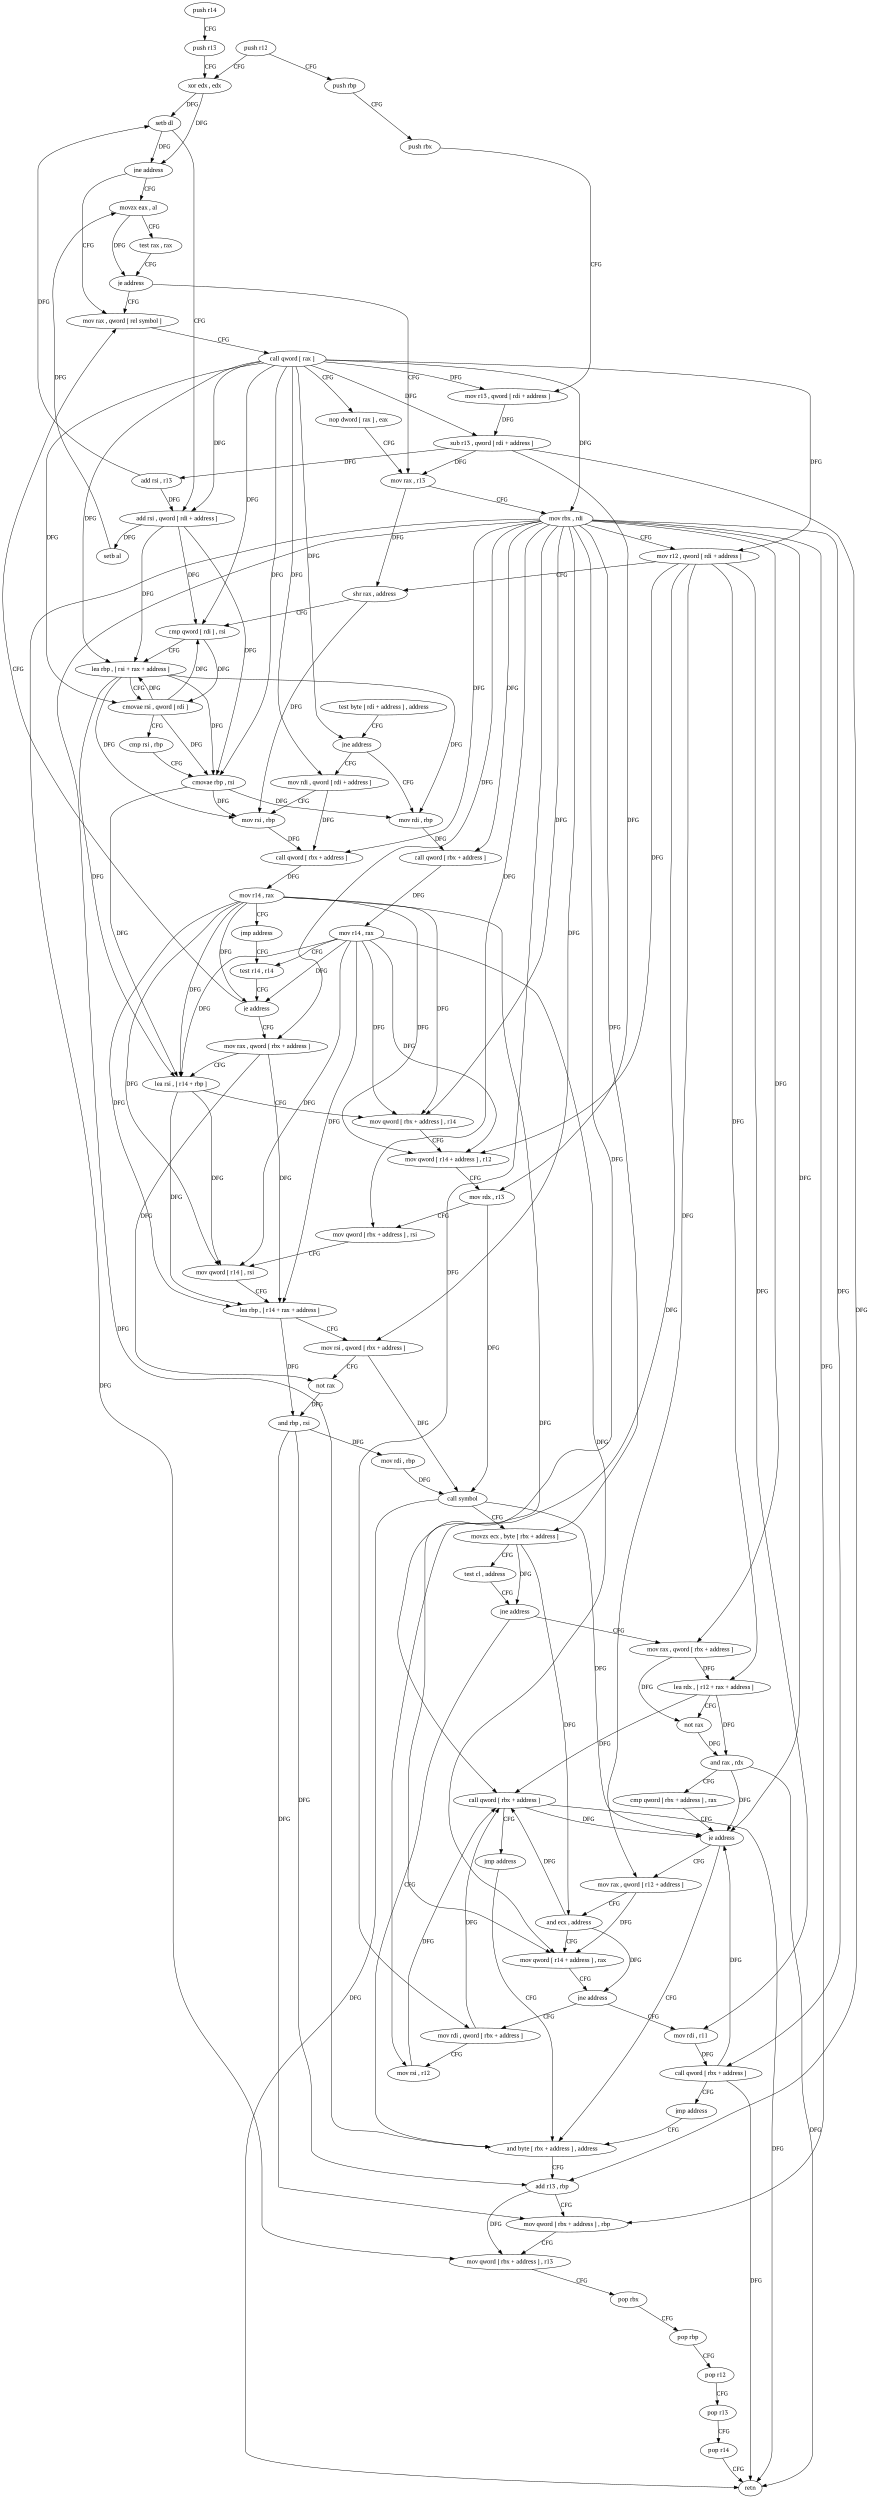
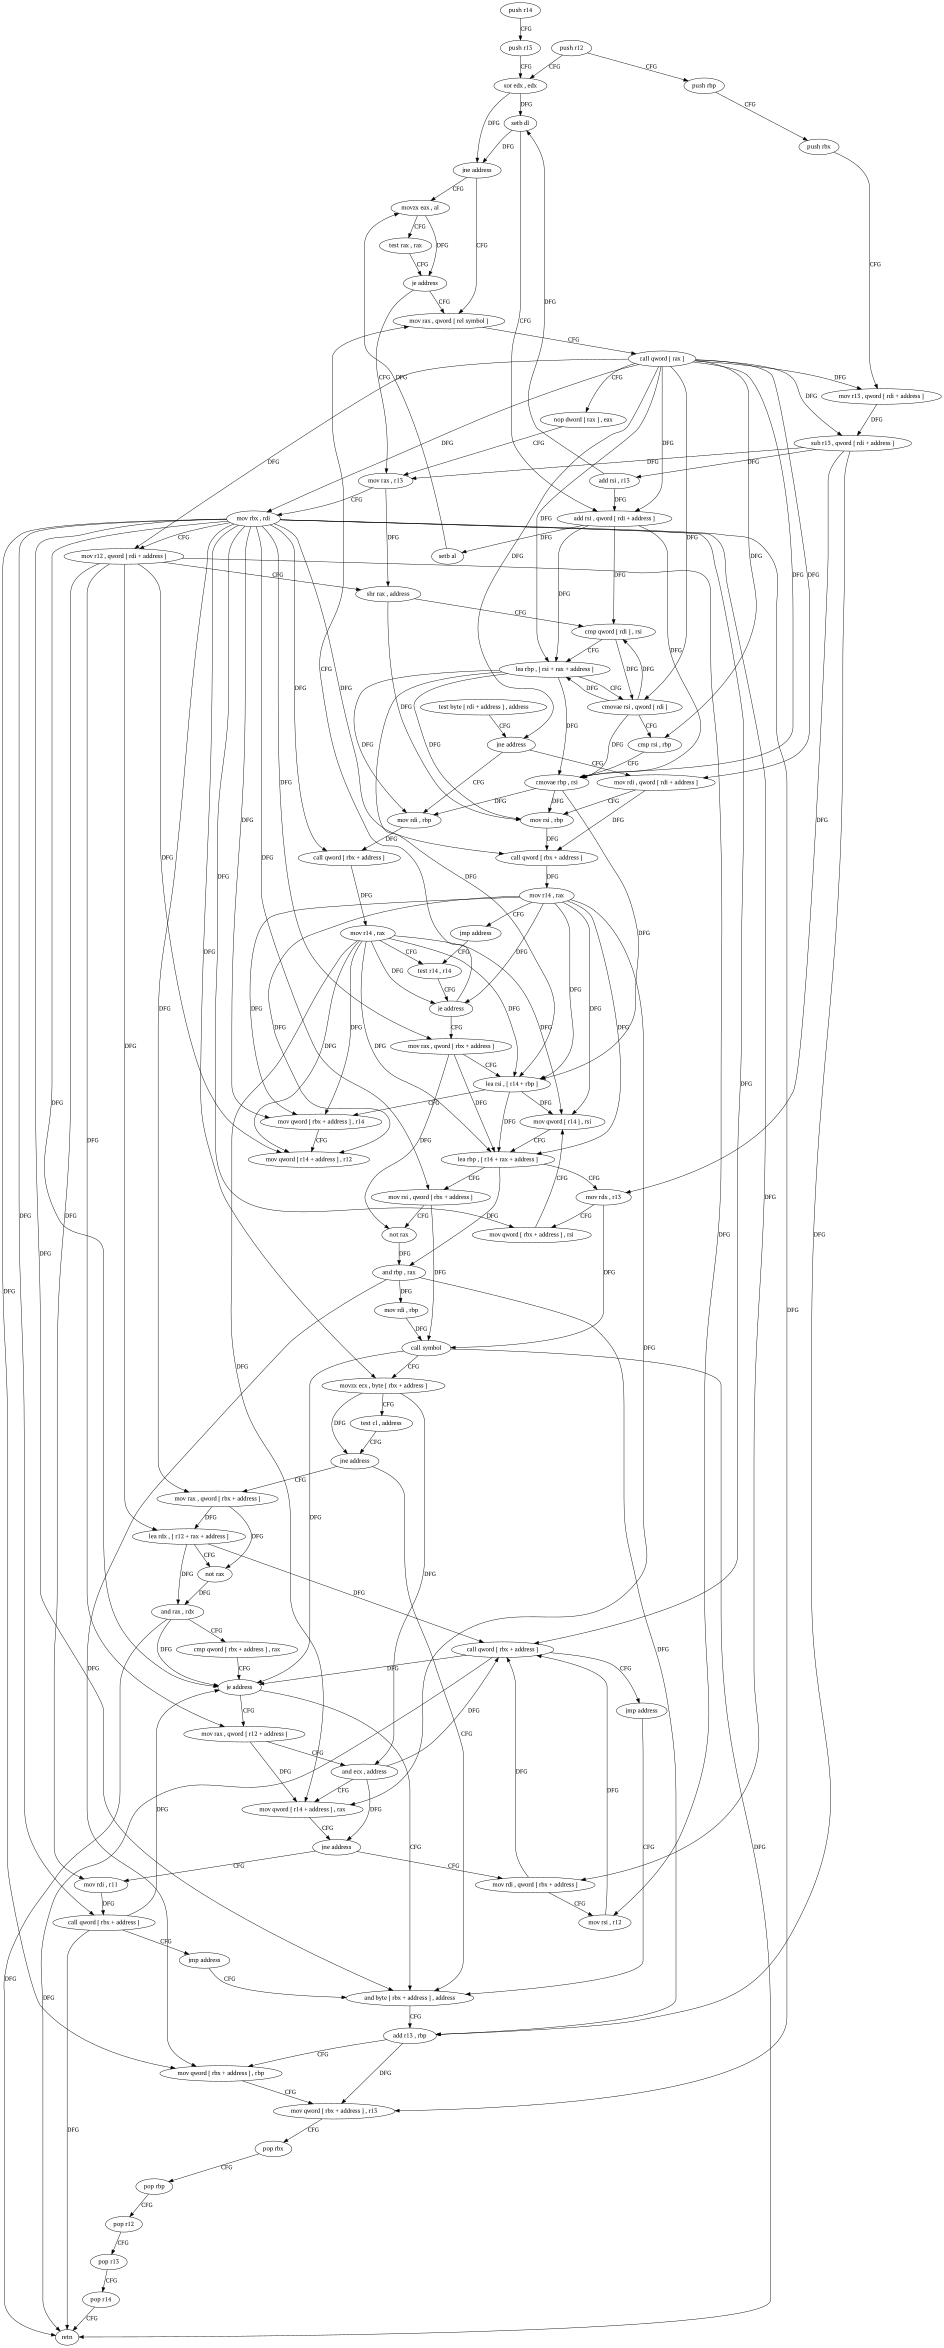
edge "call qword [ rax ]" -> "cmp qword [ rdi ] , rsi": now "call qword [ rax ]" -> "cmp rsi , rbp"
edge "mov qword [ r14 + address ] , r12" -> "mov rdx , r13": now "lea rbp , [ r14 + rax + address ]" -> "mov rdx , r13"
node "and rbp , rsi": label "and rbp , rsi" -> "and rbp , rax"
